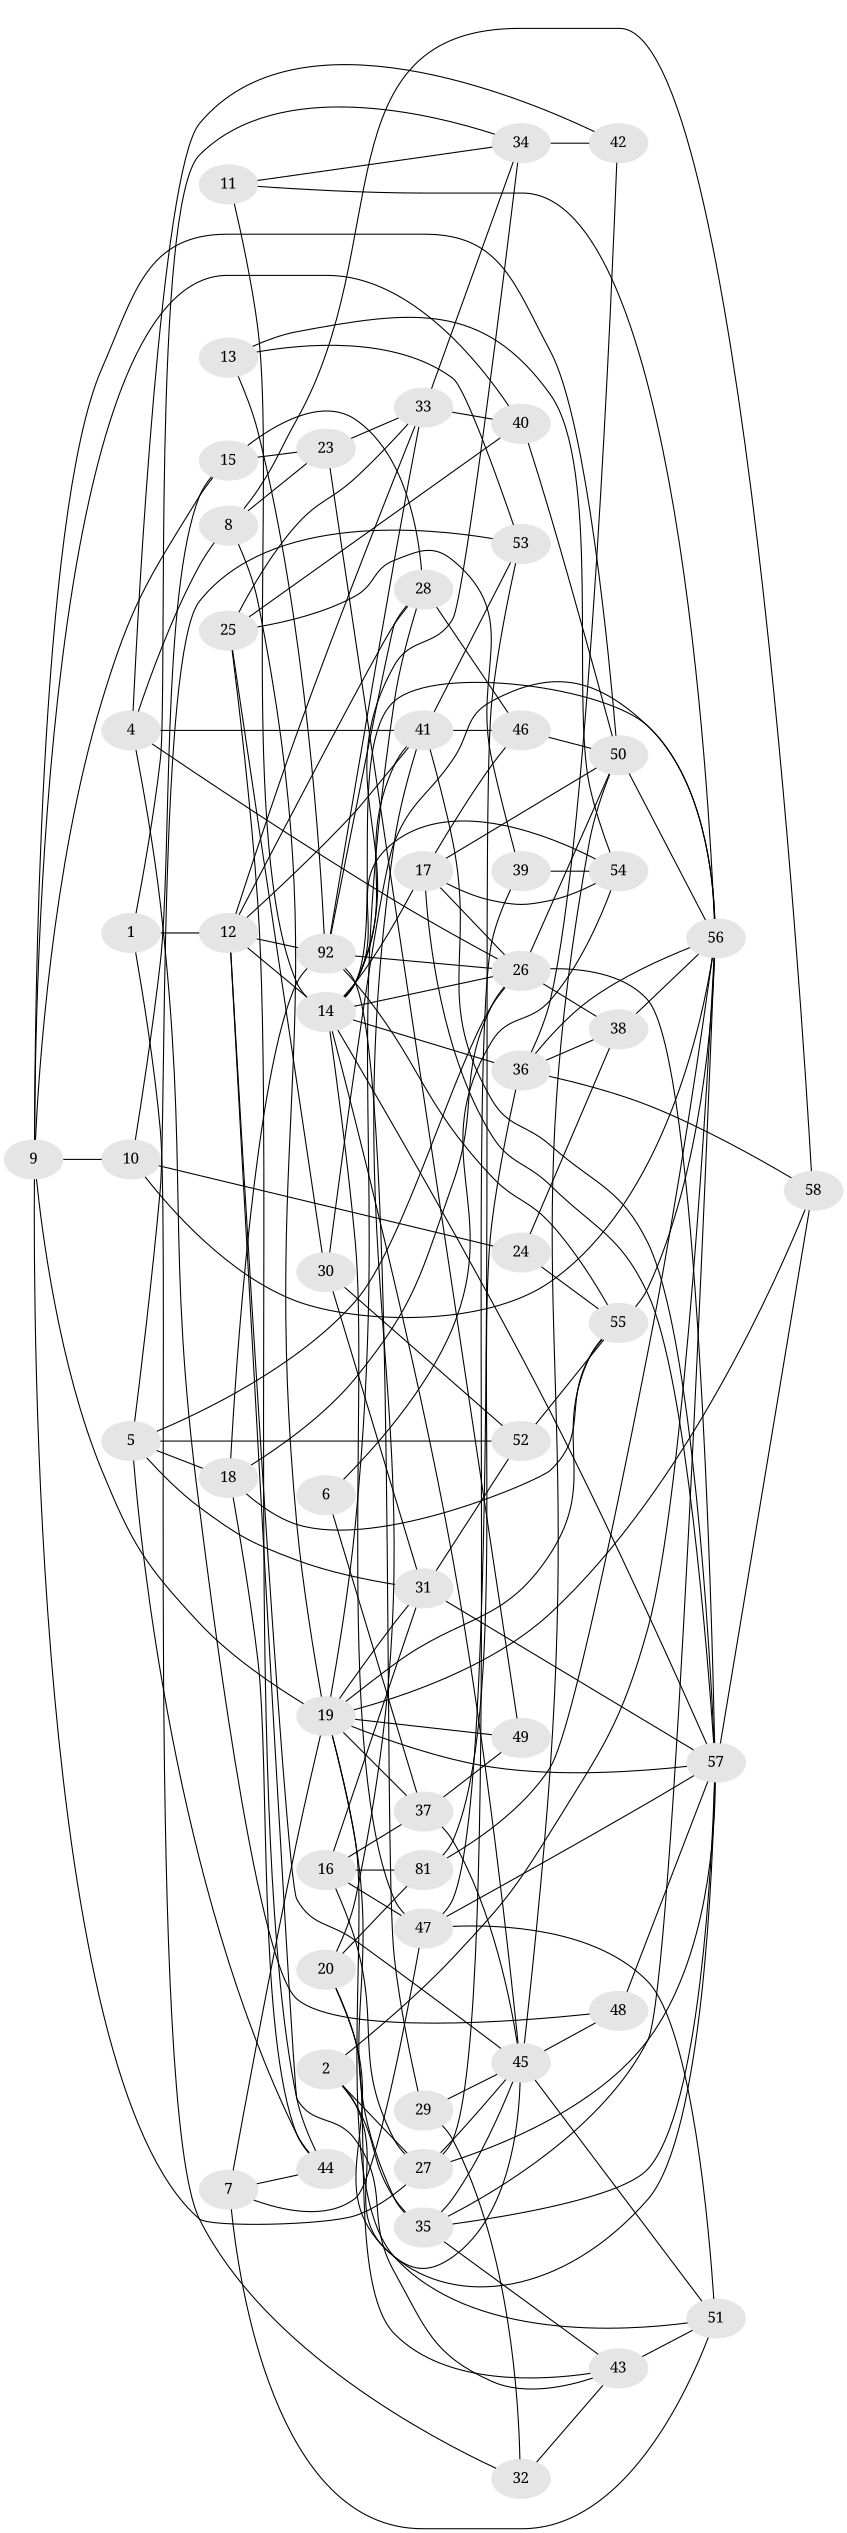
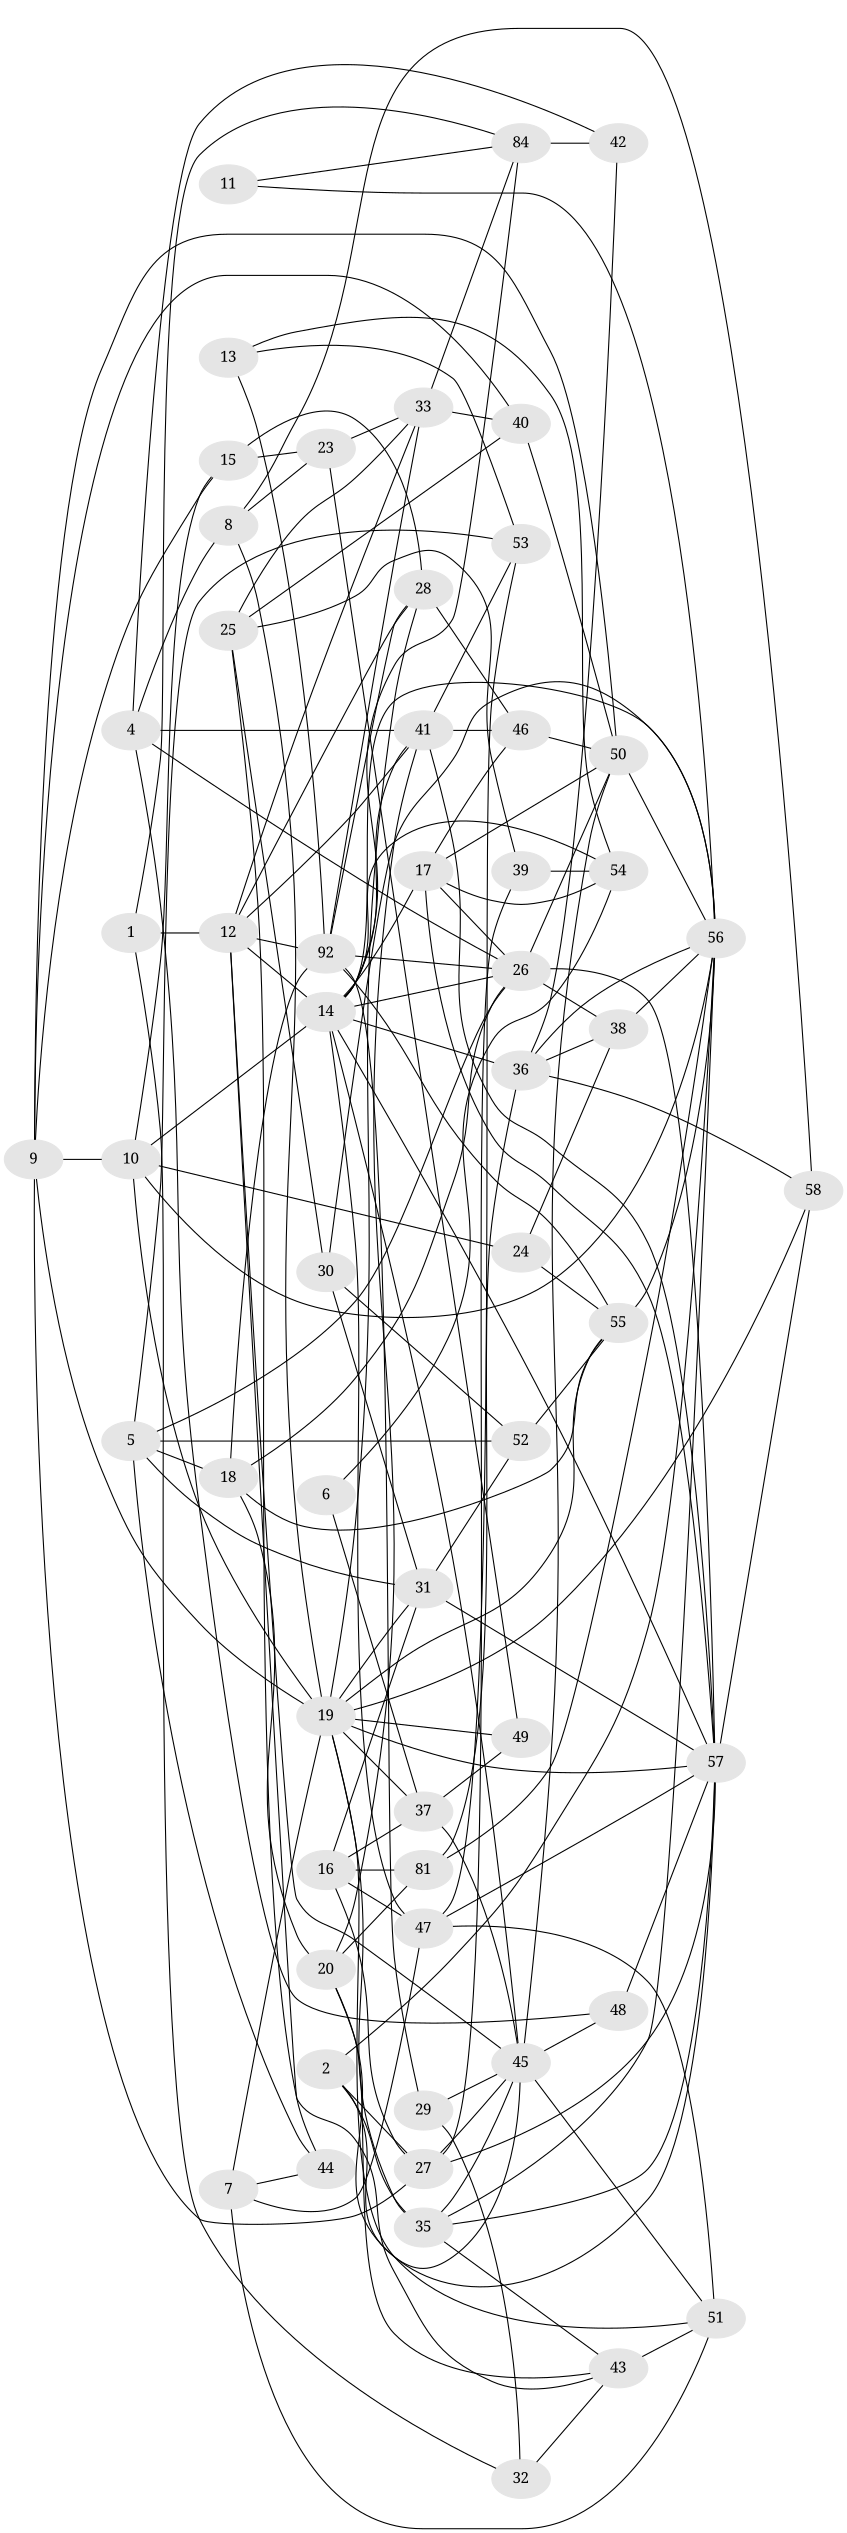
node "34": label "34" -> "84"
edge "11" -- "14": now "10" -- "14"
edge "10" -- "19": added
edge "18" -- "44": now "18" -- "20"
